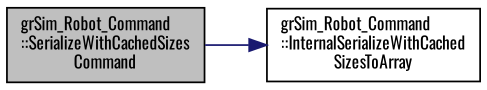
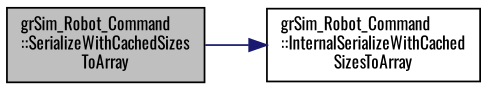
node "grSim_Robot_Command ::SerializeWithCachedSizes Command": label "grSim_Robot_Command ::SerializeWithCachedSizes Command" -> "grSim_Robot_Command ::SerializeWithCachedSizes ToArray"
